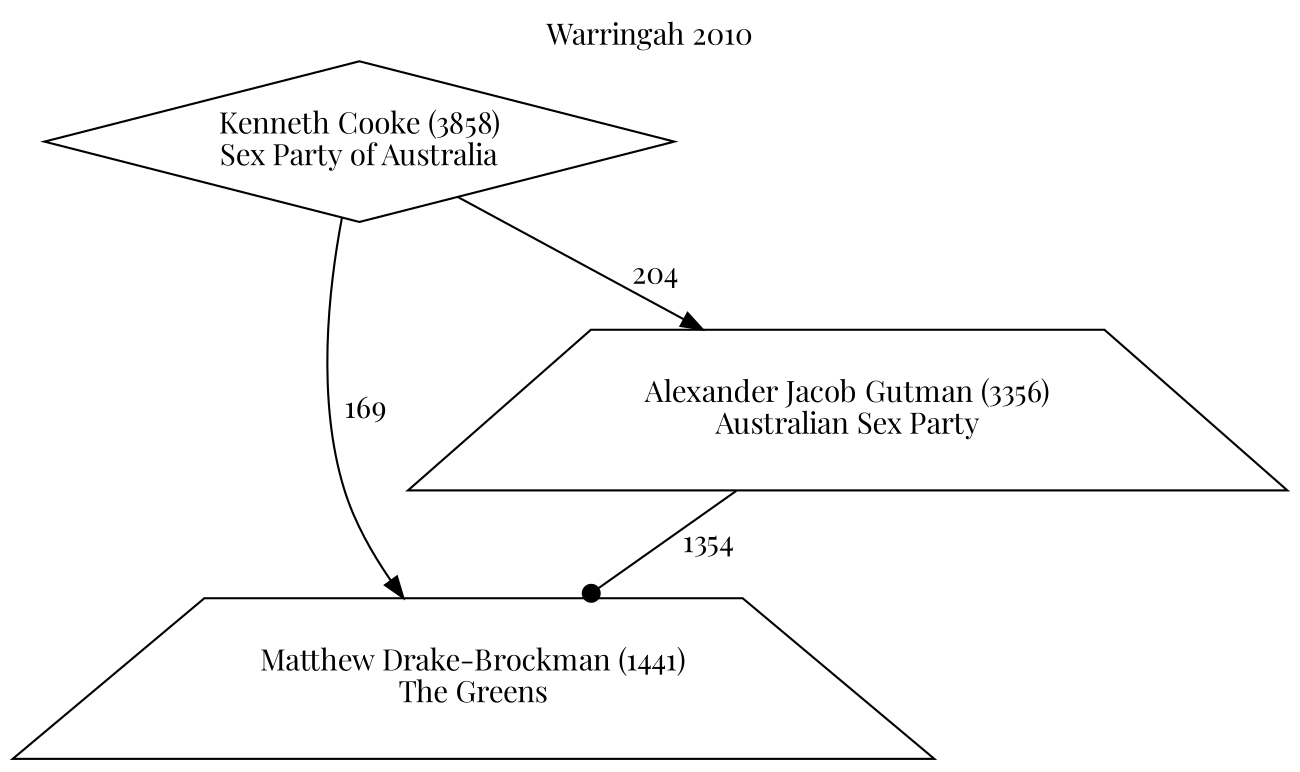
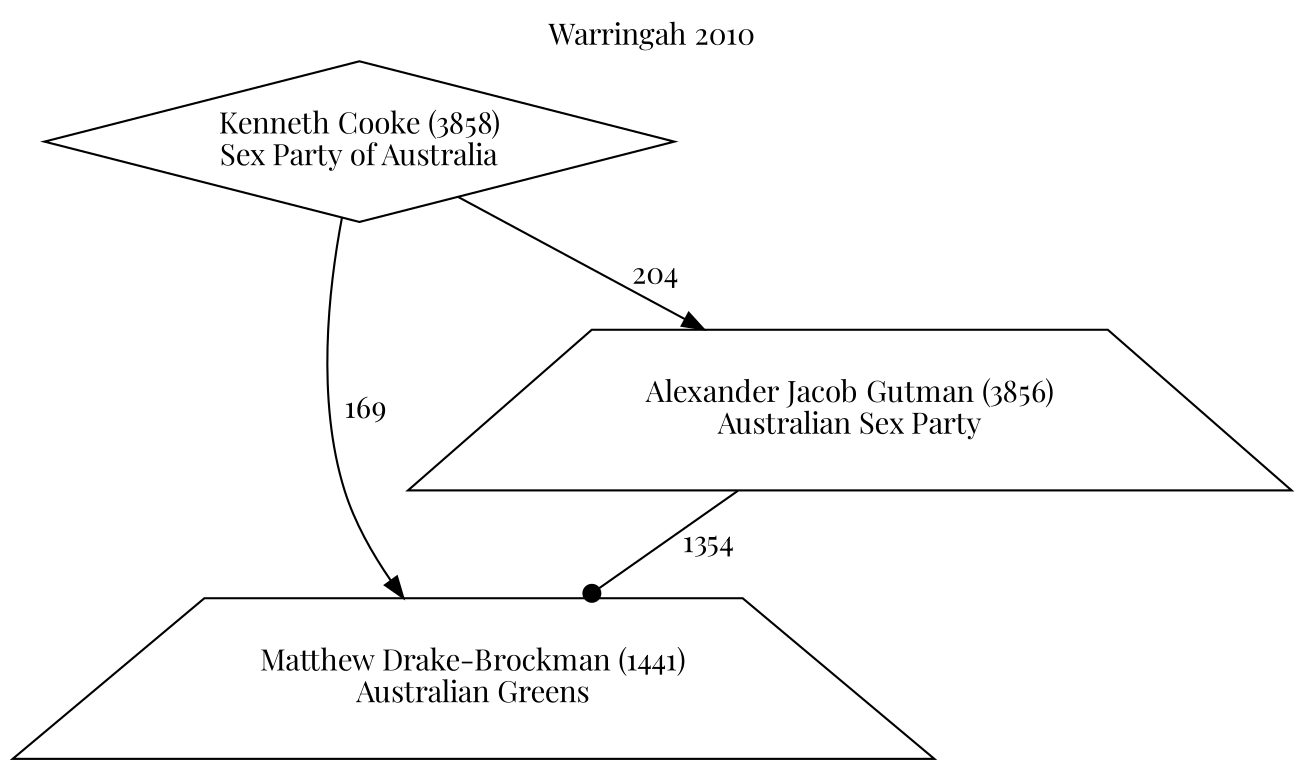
node "Alexander Jacob Gutman (3356) Australian Sex Party": label "Alexander Jacob Gutman (3356) Australian Sex Party" -> "Alexander Jacob Gutman (3856) Australian Sex Party"
node "Matthew Drake-Brockman (1441) The Greens": label "Matthew Drake-Brockman (1441) The Greens" -> "Matthew Drake-Brockman (1441) Australian Greens"
